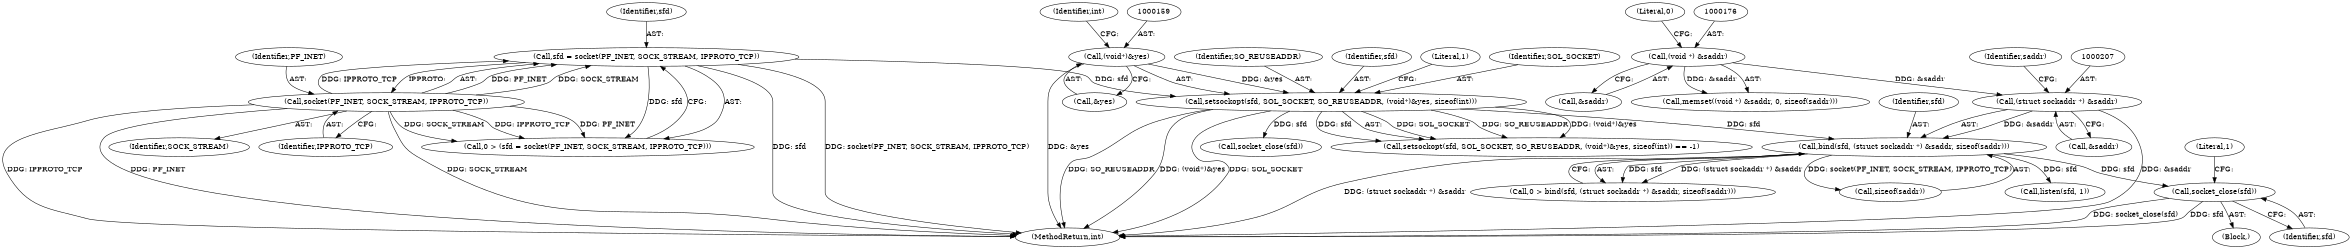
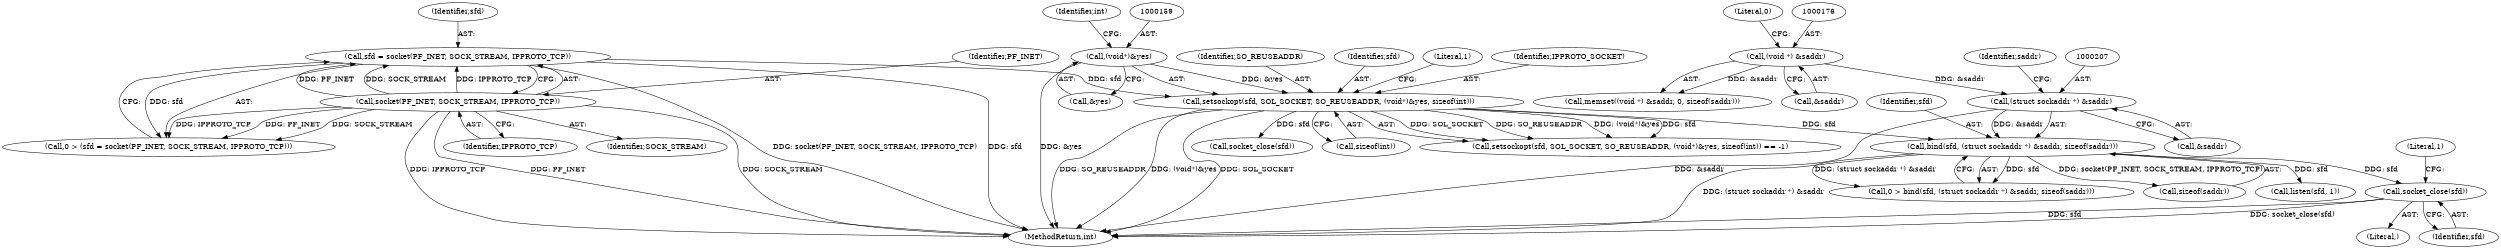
node "(Identifier,SOL_SOCKET)": label "(Identifier,SOL_SOCKET)" -> "(Identifier,IPPROTO_SOCKET)"
edge "(Call,sfd = socket(PF_INET, SOCK_STREAM, IPPROTO_TCP))" -> "(Call,socket(PF_INET, SOCK_STREAM, IPPROTO_TCP))": label "IPPROTO: " -> "CFG: "
node "(Call,sizeof(int))": added
node "(Block,)": label "(Block,)" -> "(Literal,)"
